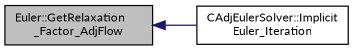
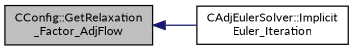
node "Euler::GetRelaxation _Factor_AdjFlow": label "Euler::GetRelaxation _Factor_AdjFlow" -> "CConfig::GetRelaxation _Factor_AdjFlow"
